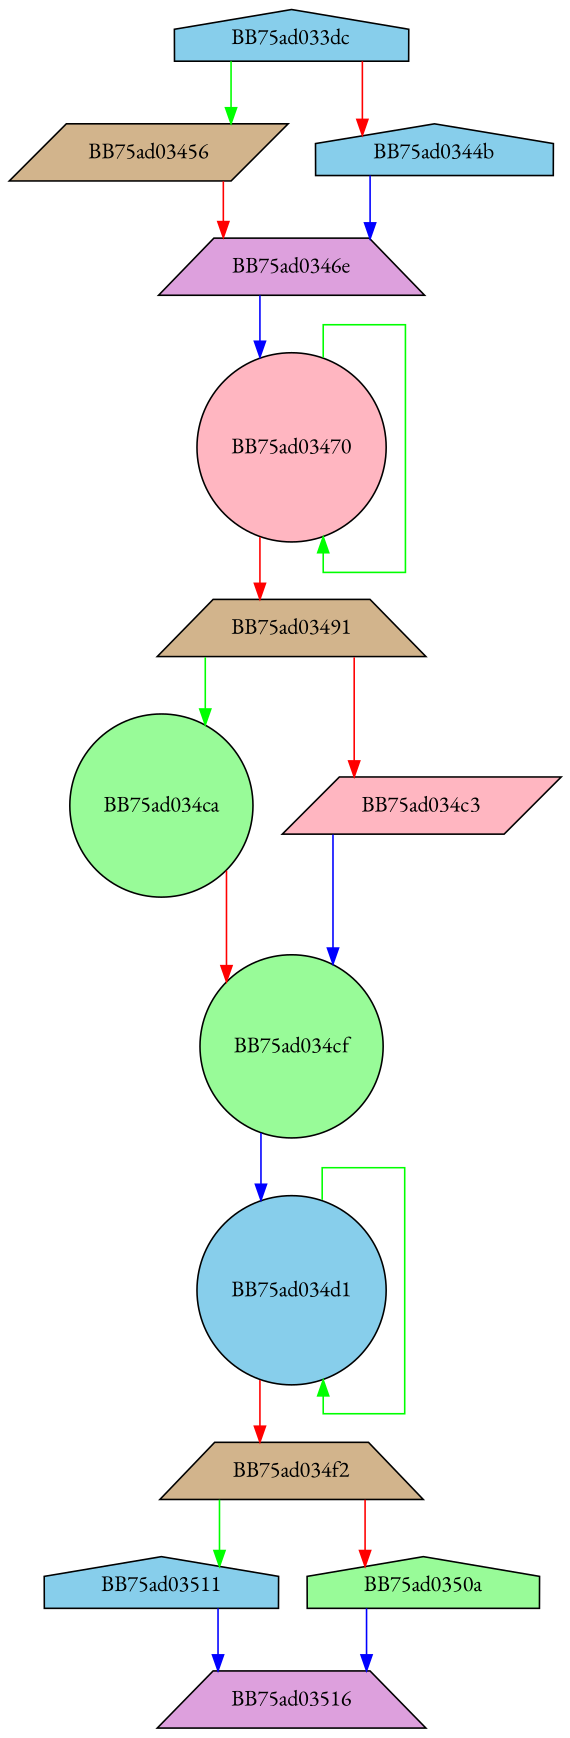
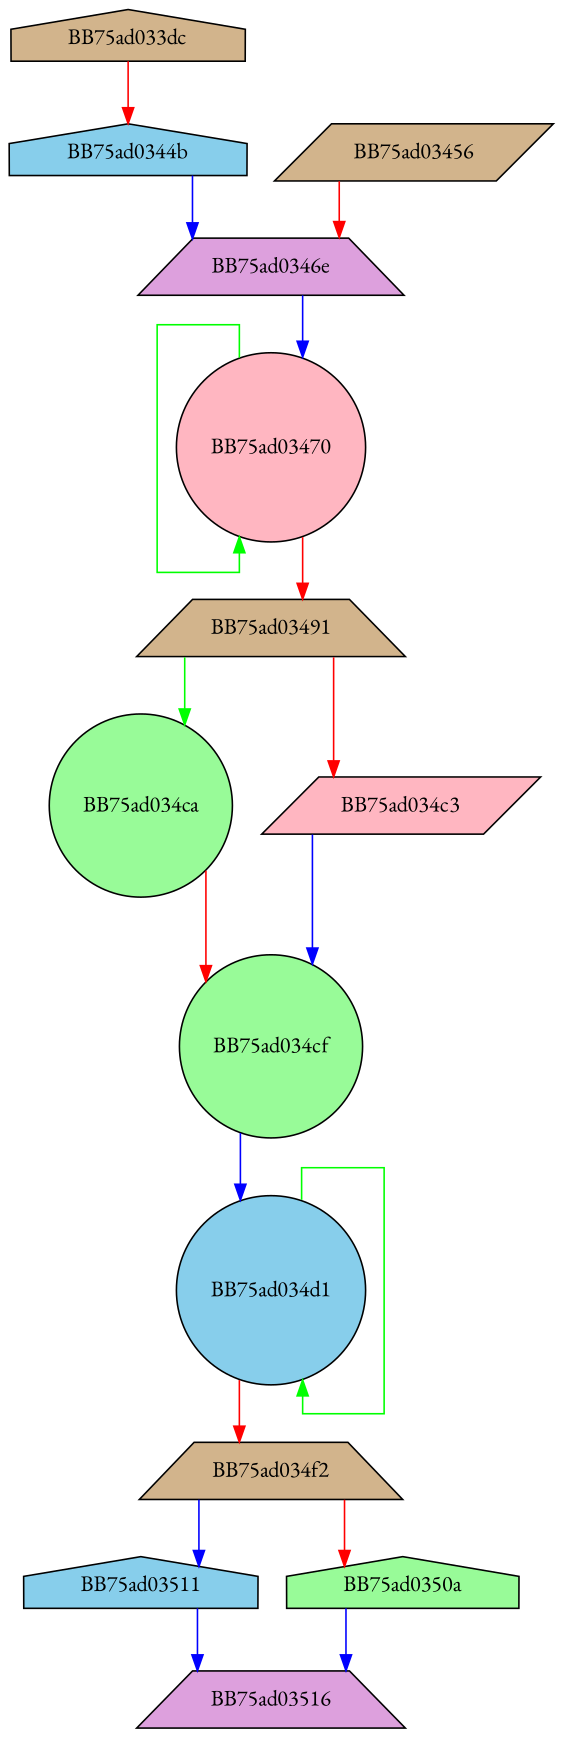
node "BB75ad033dc": fillcolor skyblue -> tan
edge "BB75ad033dc" -> "BB75ad03456": removed
edge "BB75ad034f2" -> "BB75ad03511": color green -> blue
